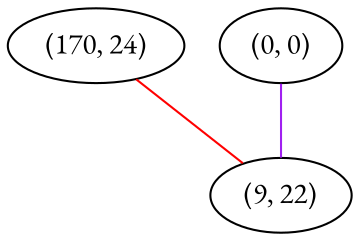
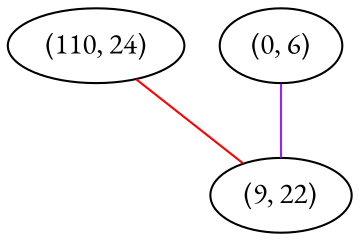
node "(170, 24)": label "(170, 24)" -> "(110, 24)"
node "(0, 0)": label "(0, 0)" -> "(0, 6)"
